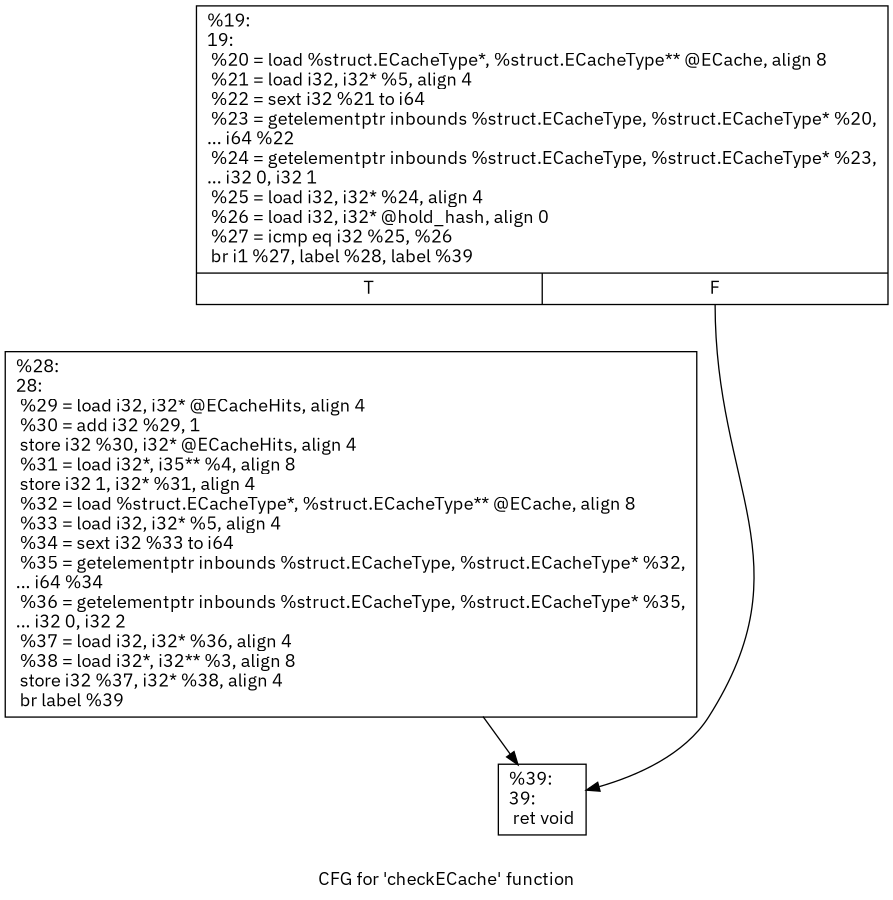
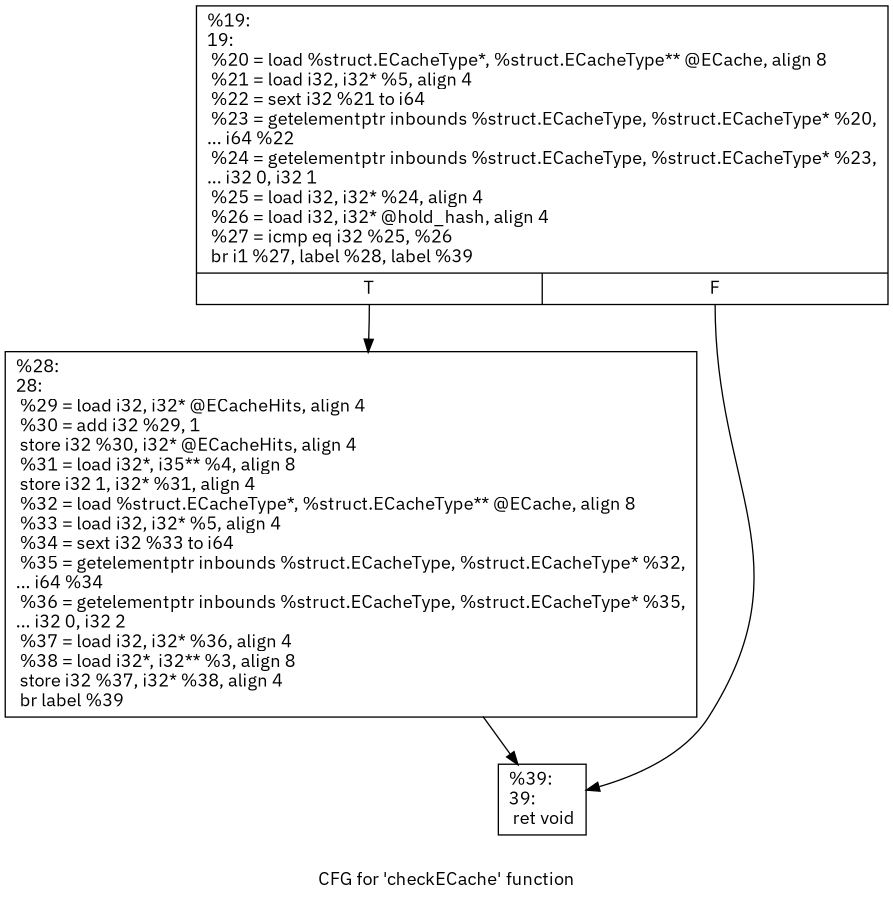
node "%19:": text "%26 = load i32, i32* @hold_hash, align 0" -> "%26 = load i32, i32* @hold_hash, align 4"
edge "%19:" -> "%28:": added
